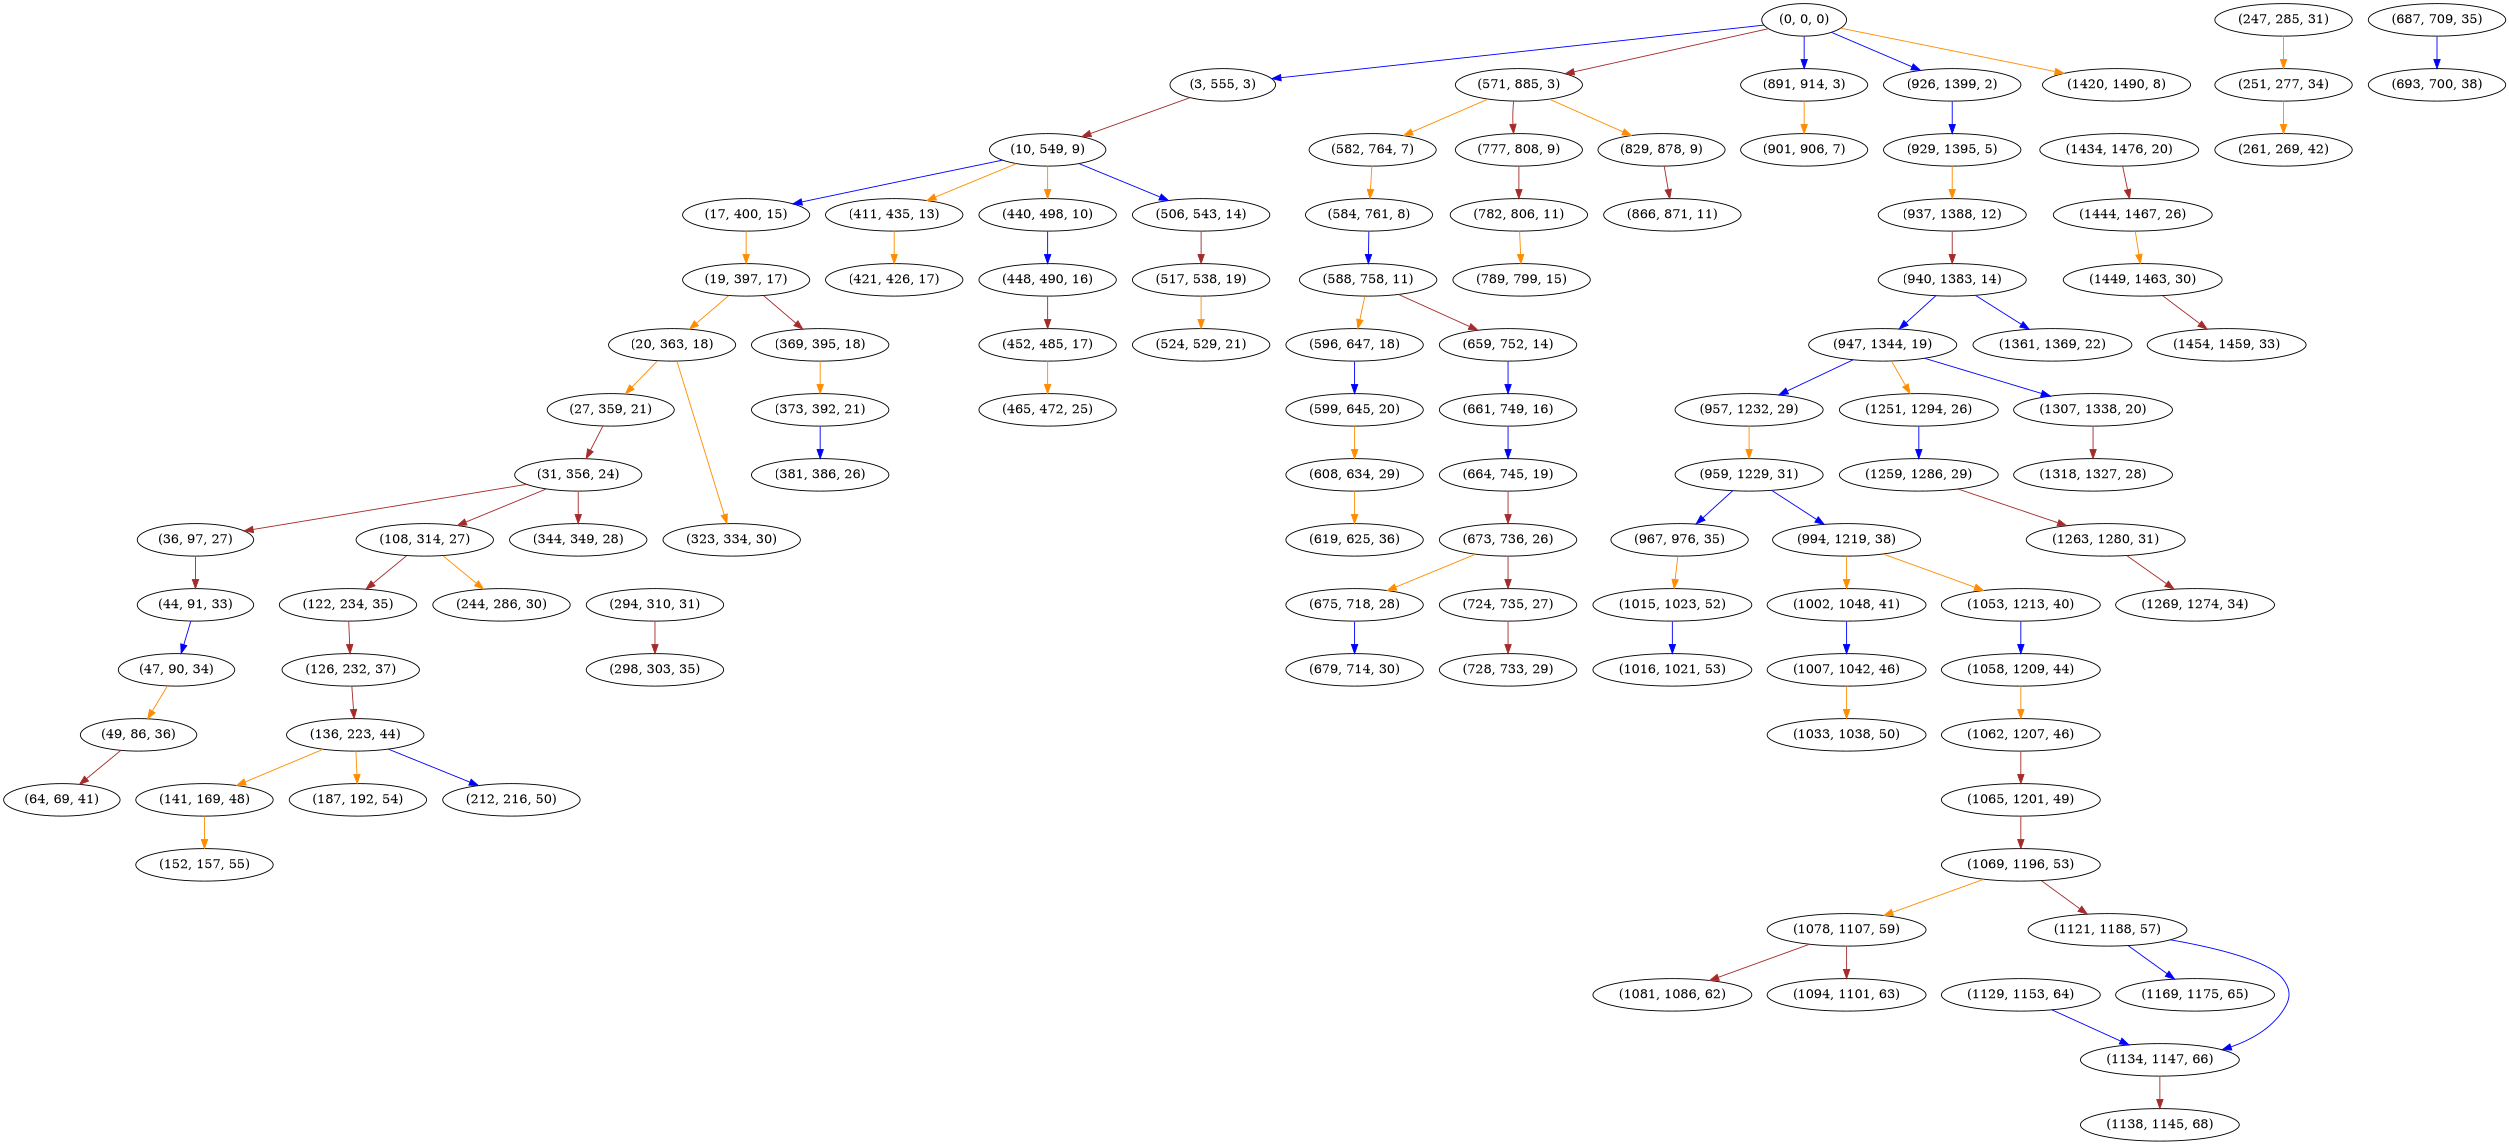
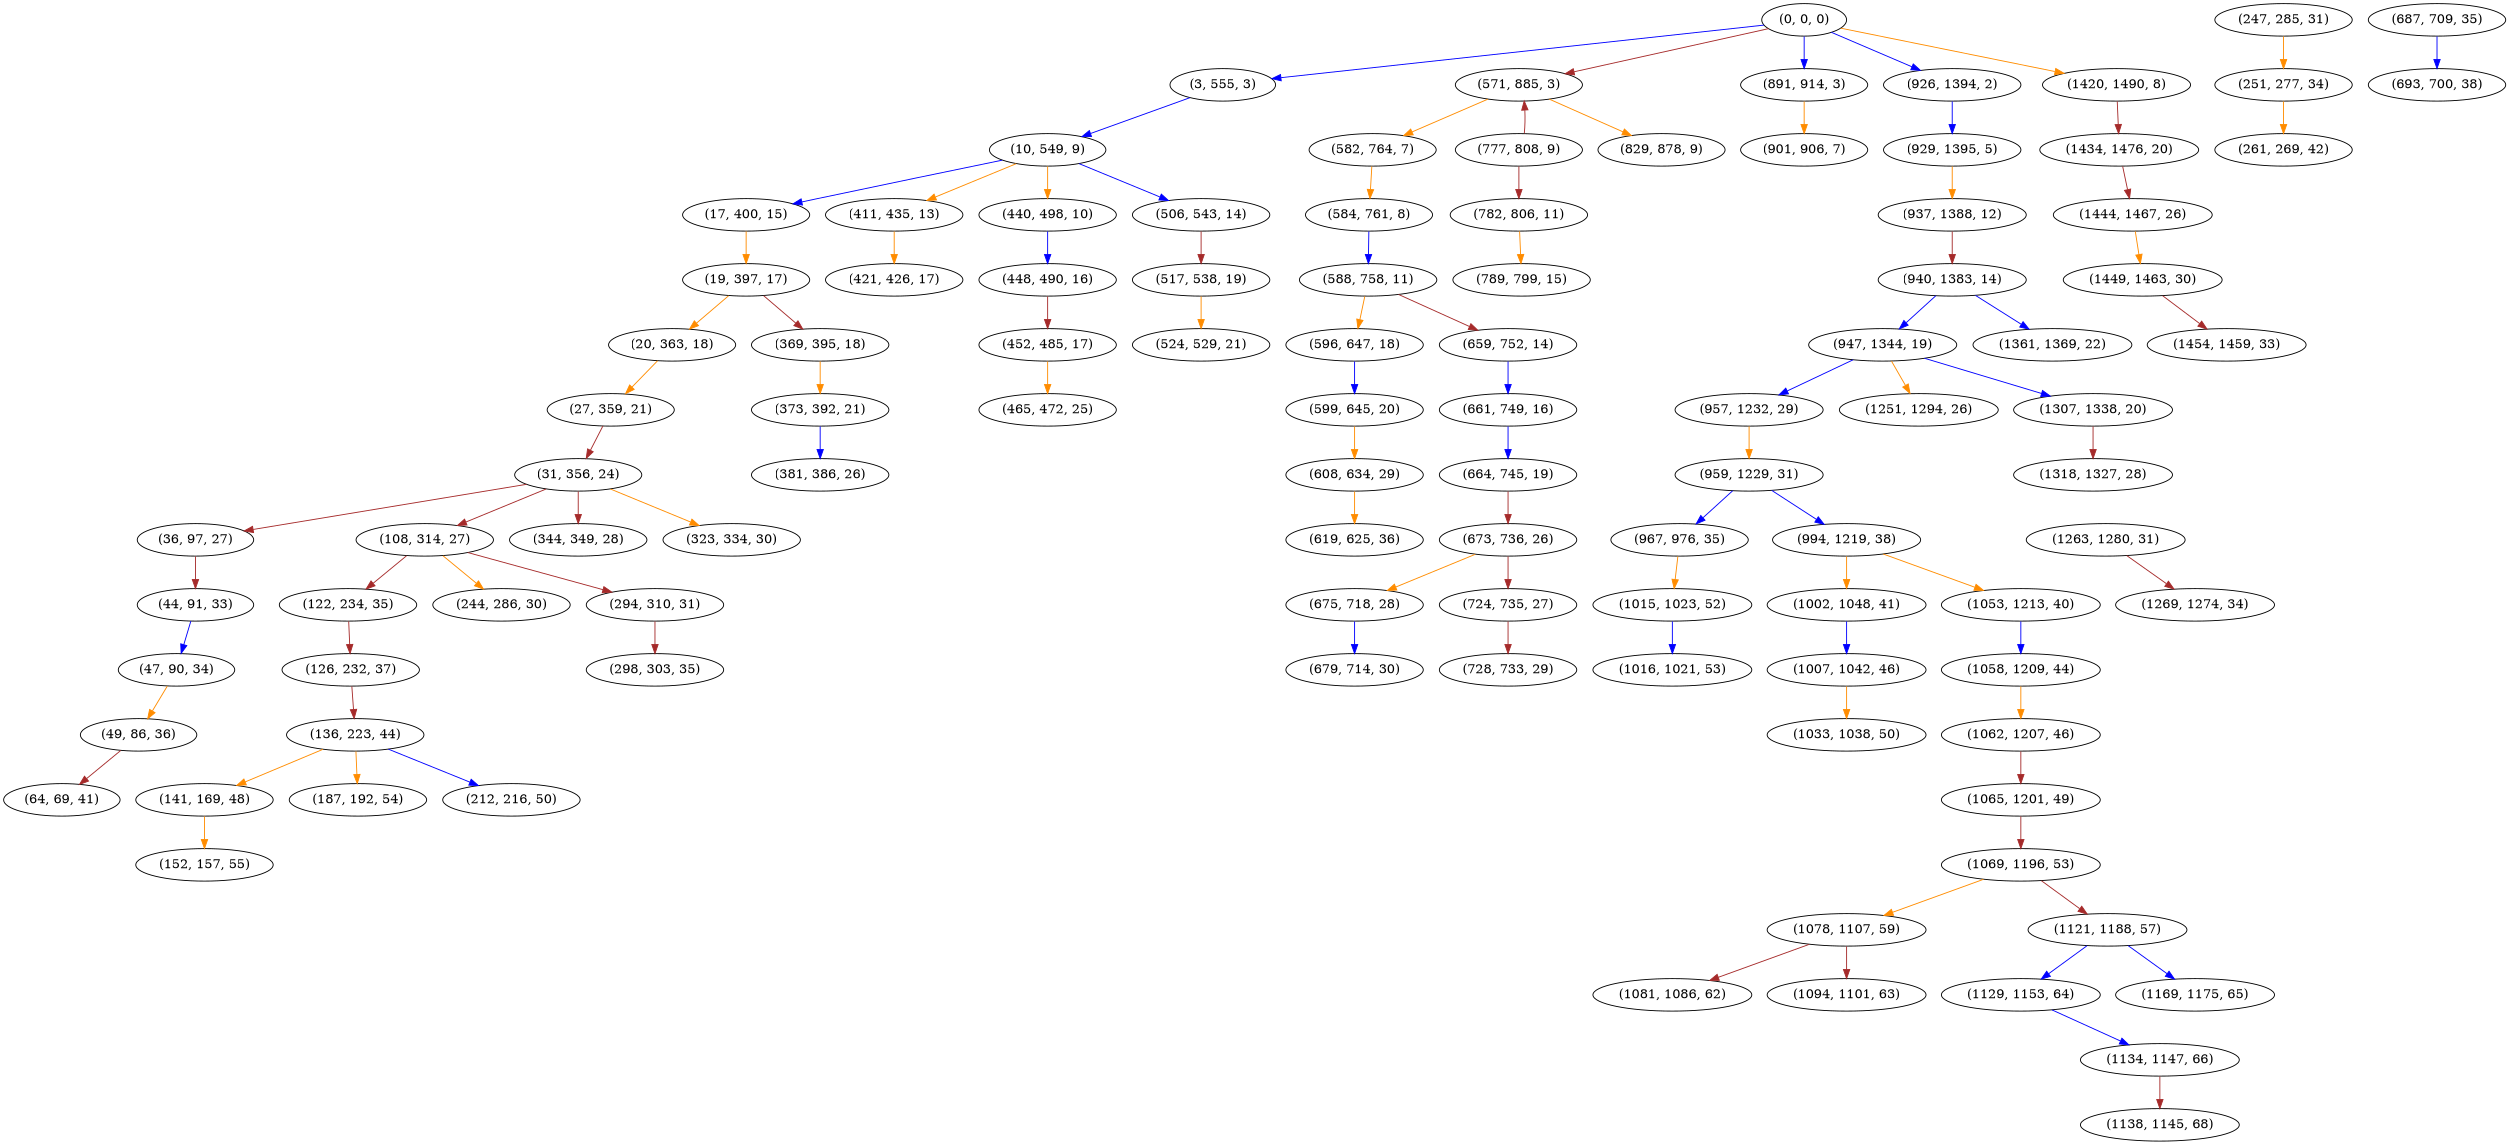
node "(926, 1399, 2)": label "(926, 1399, 2)" -> "(926, 1394, 2)"
edge "(571, 885, 3)" -> "(777, 808, 9)": reversed
edge "(1420, 1490, 8)" -> "(1434, 1476, 20)": added
edge "(3, 555, 3)" -> "(10, 549, 9)": color brown -> blue
node "(866, 871, 11)": removed
edge "(20, 363, 18)" -> "(323, 334, 30)": now "(31, 356, 24)" -> "(323, 334, 30)"
node "(1259, 1286, 29)": removed
edge "(108, 314, 27)" -> "(294, 310, 31)": added
edge "(1121, 1188, 57)" -> "(1134, 1147, 66)": now "(1121, 1188, 57)" -> "(1129, 1153, 64)"
